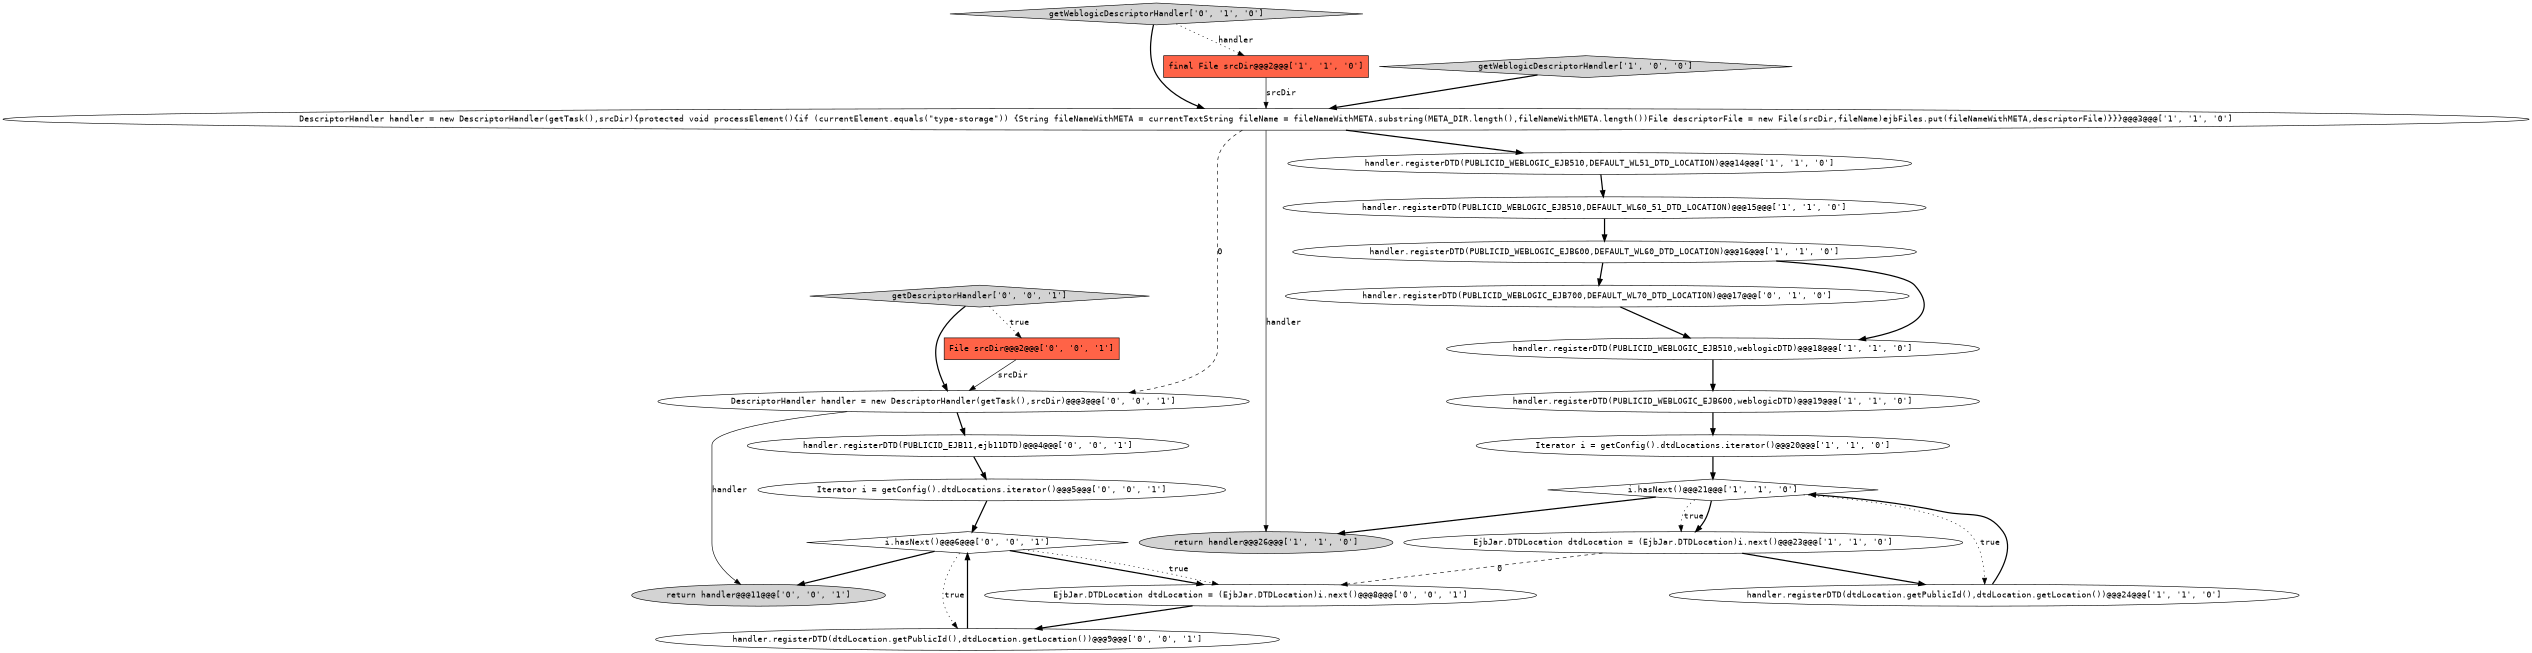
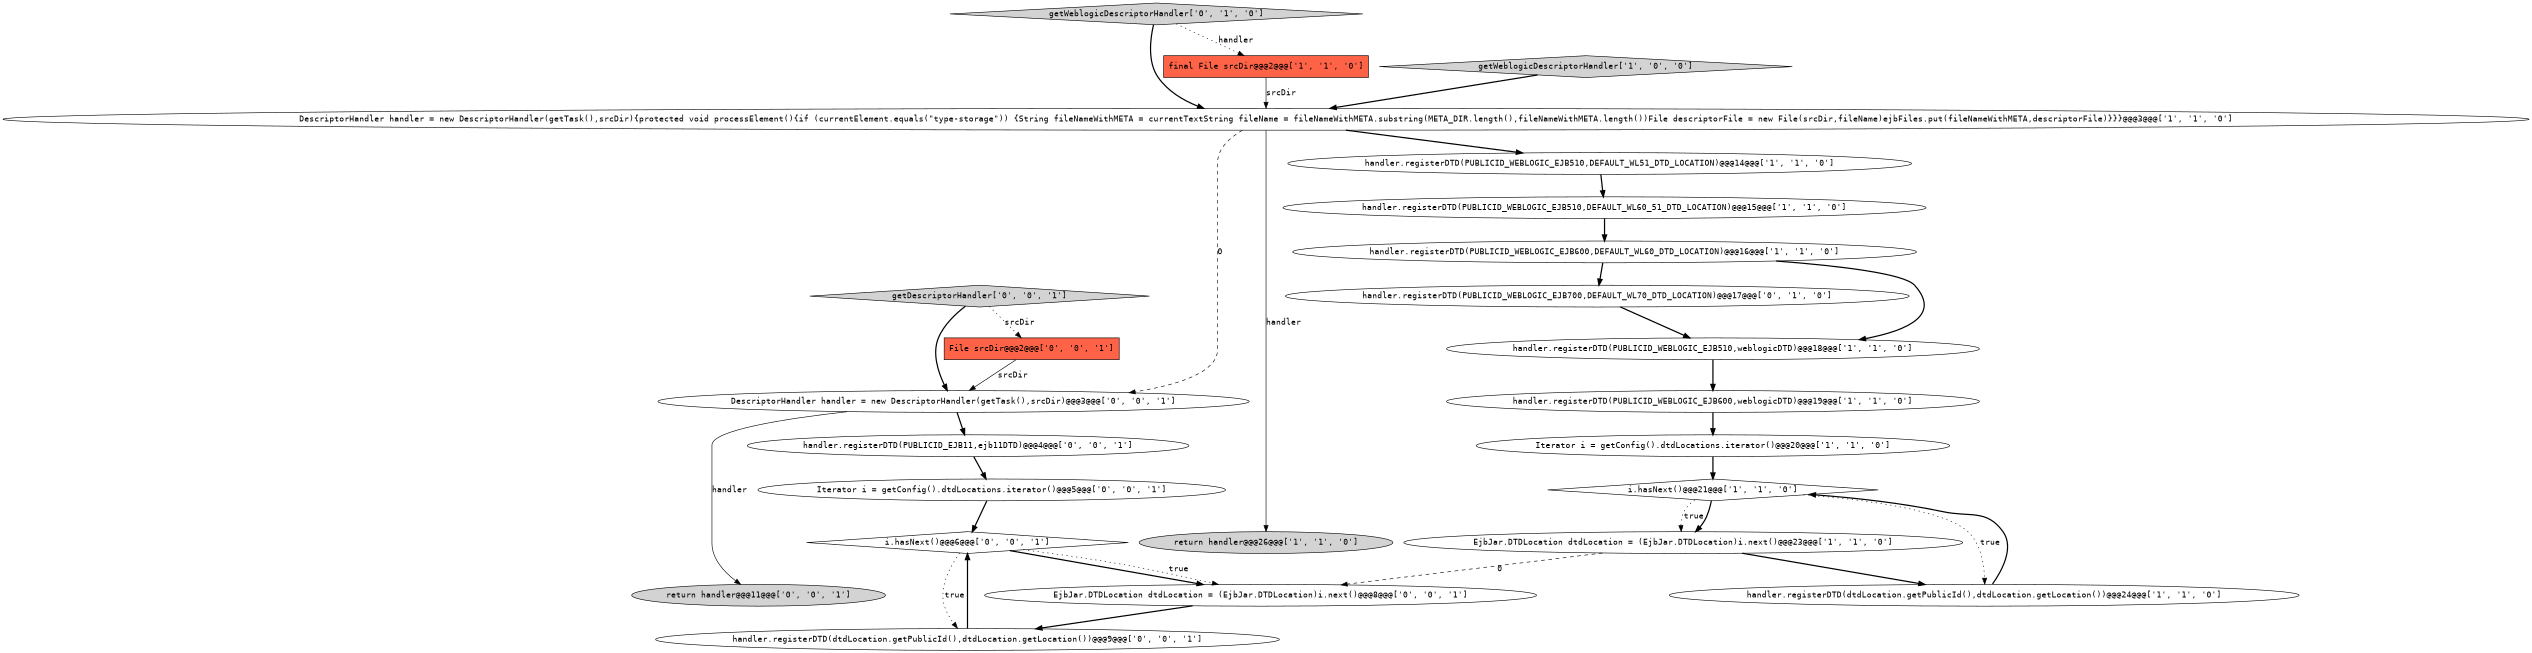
edge "getDescriptorHandler['0', '0', '1']" -> "File srcDir@@@2@@@['0', '0', '1']": label "true" -> "srcDir"
edge "i.hasNext()@@@21@@@['1', '1', '0']" -> "return handler@@@26@@@['1', '1', '0']": removed
edge "i.hasNext()@@@6@@@['0', '0', '1']" -> "return handler@@@11@@@['0', '0', '1']": removed
